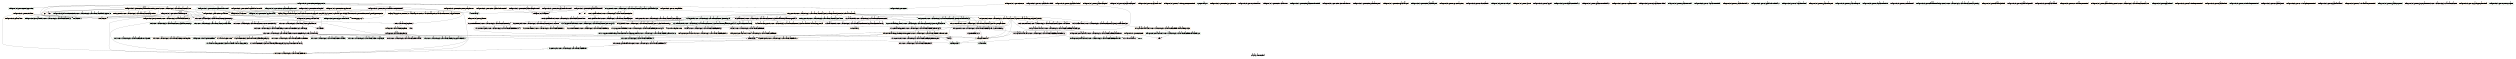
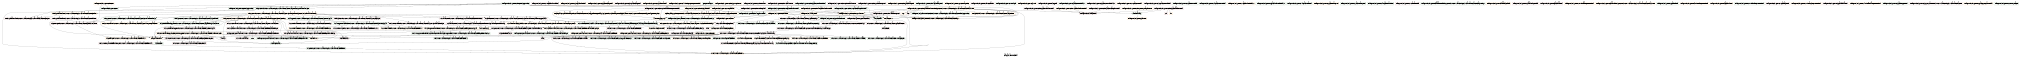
edge "_ZN9LAMMPS_NS11AtomVecLine10grow_bonusEv" -> "_ZNSaIcED2Ev": now "_ZN9LAMMPS_NS11AtomVecLine10grow_bonusEv" -> "_ZNSaIcED1Ev"
node "__cxa_rethrow": added
